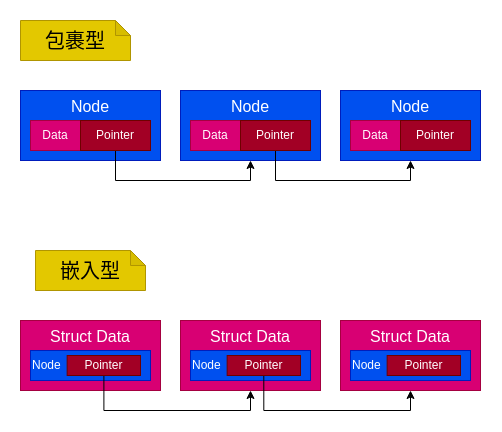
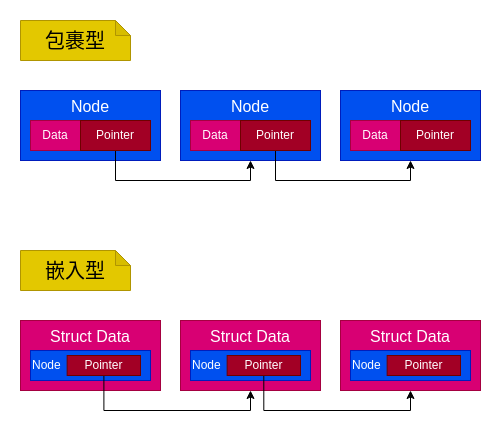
node "嵌入型": moved (91, 271) -> (76, 271)
